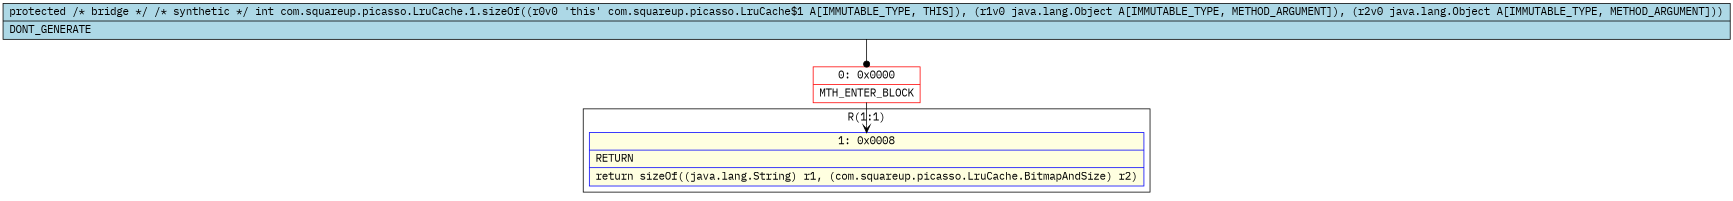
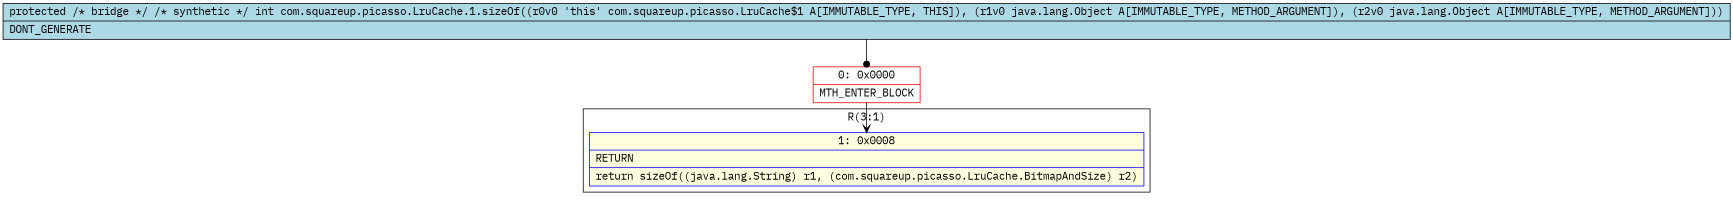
cluster "R(1:1)": label "R(1:1)" -> "R(3:1)"
